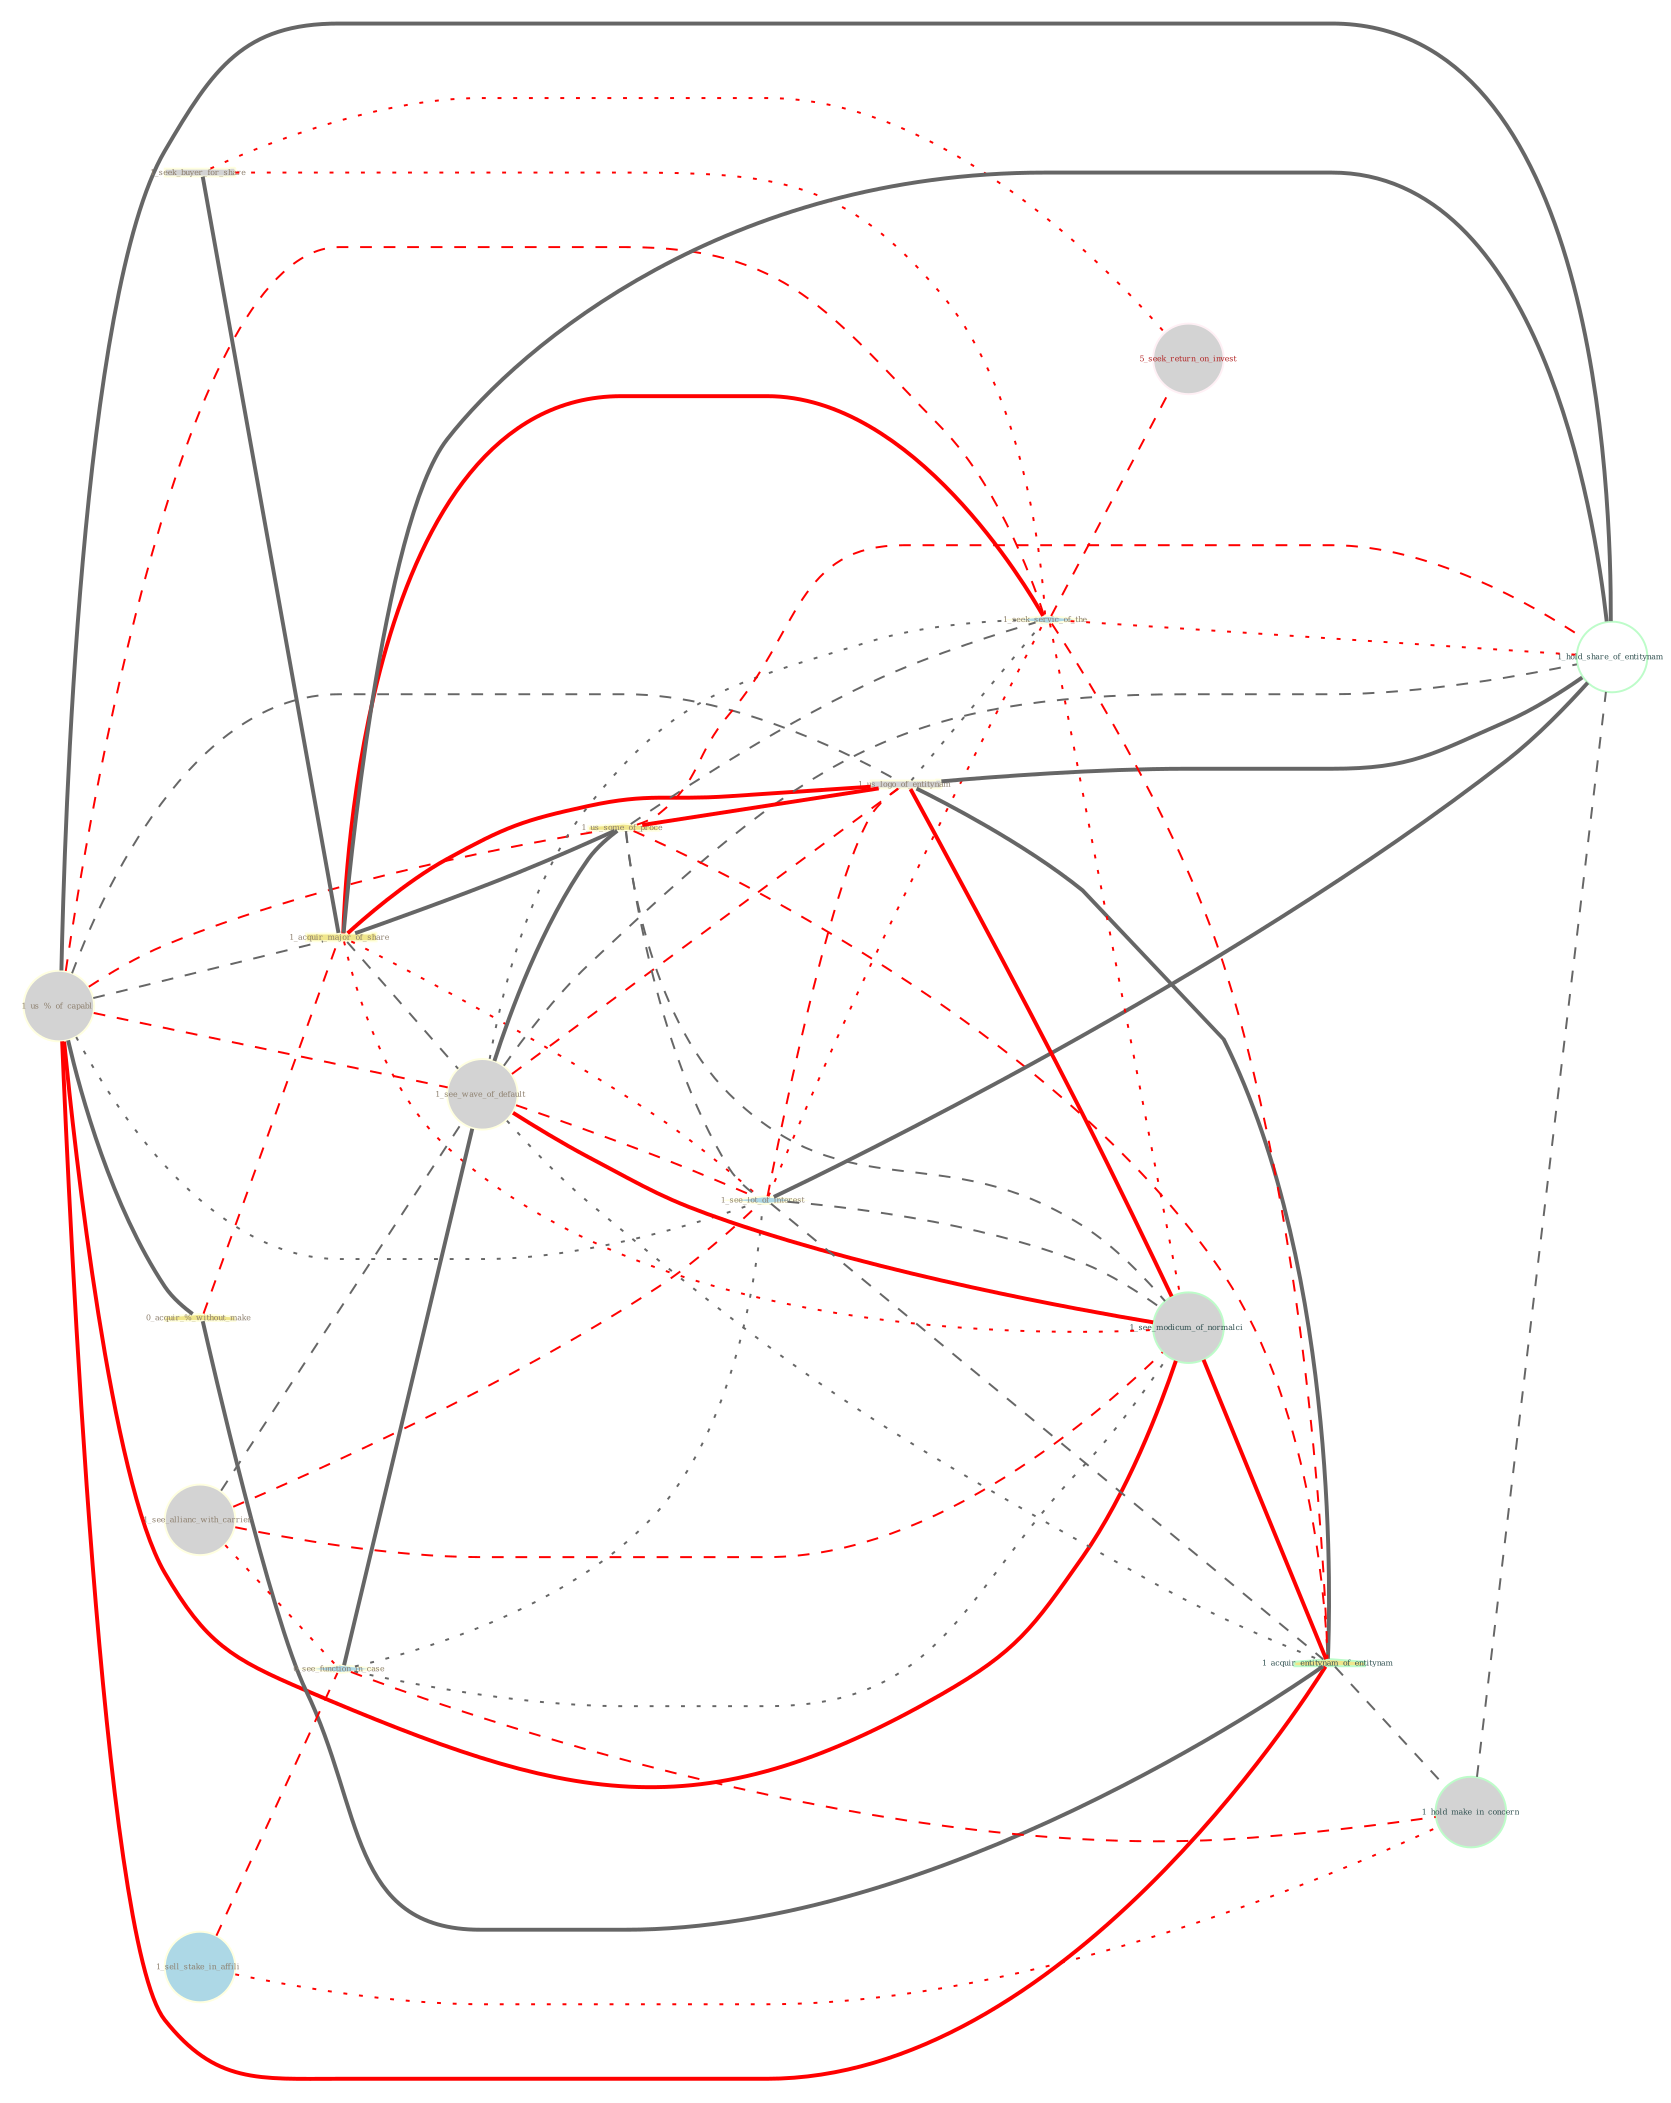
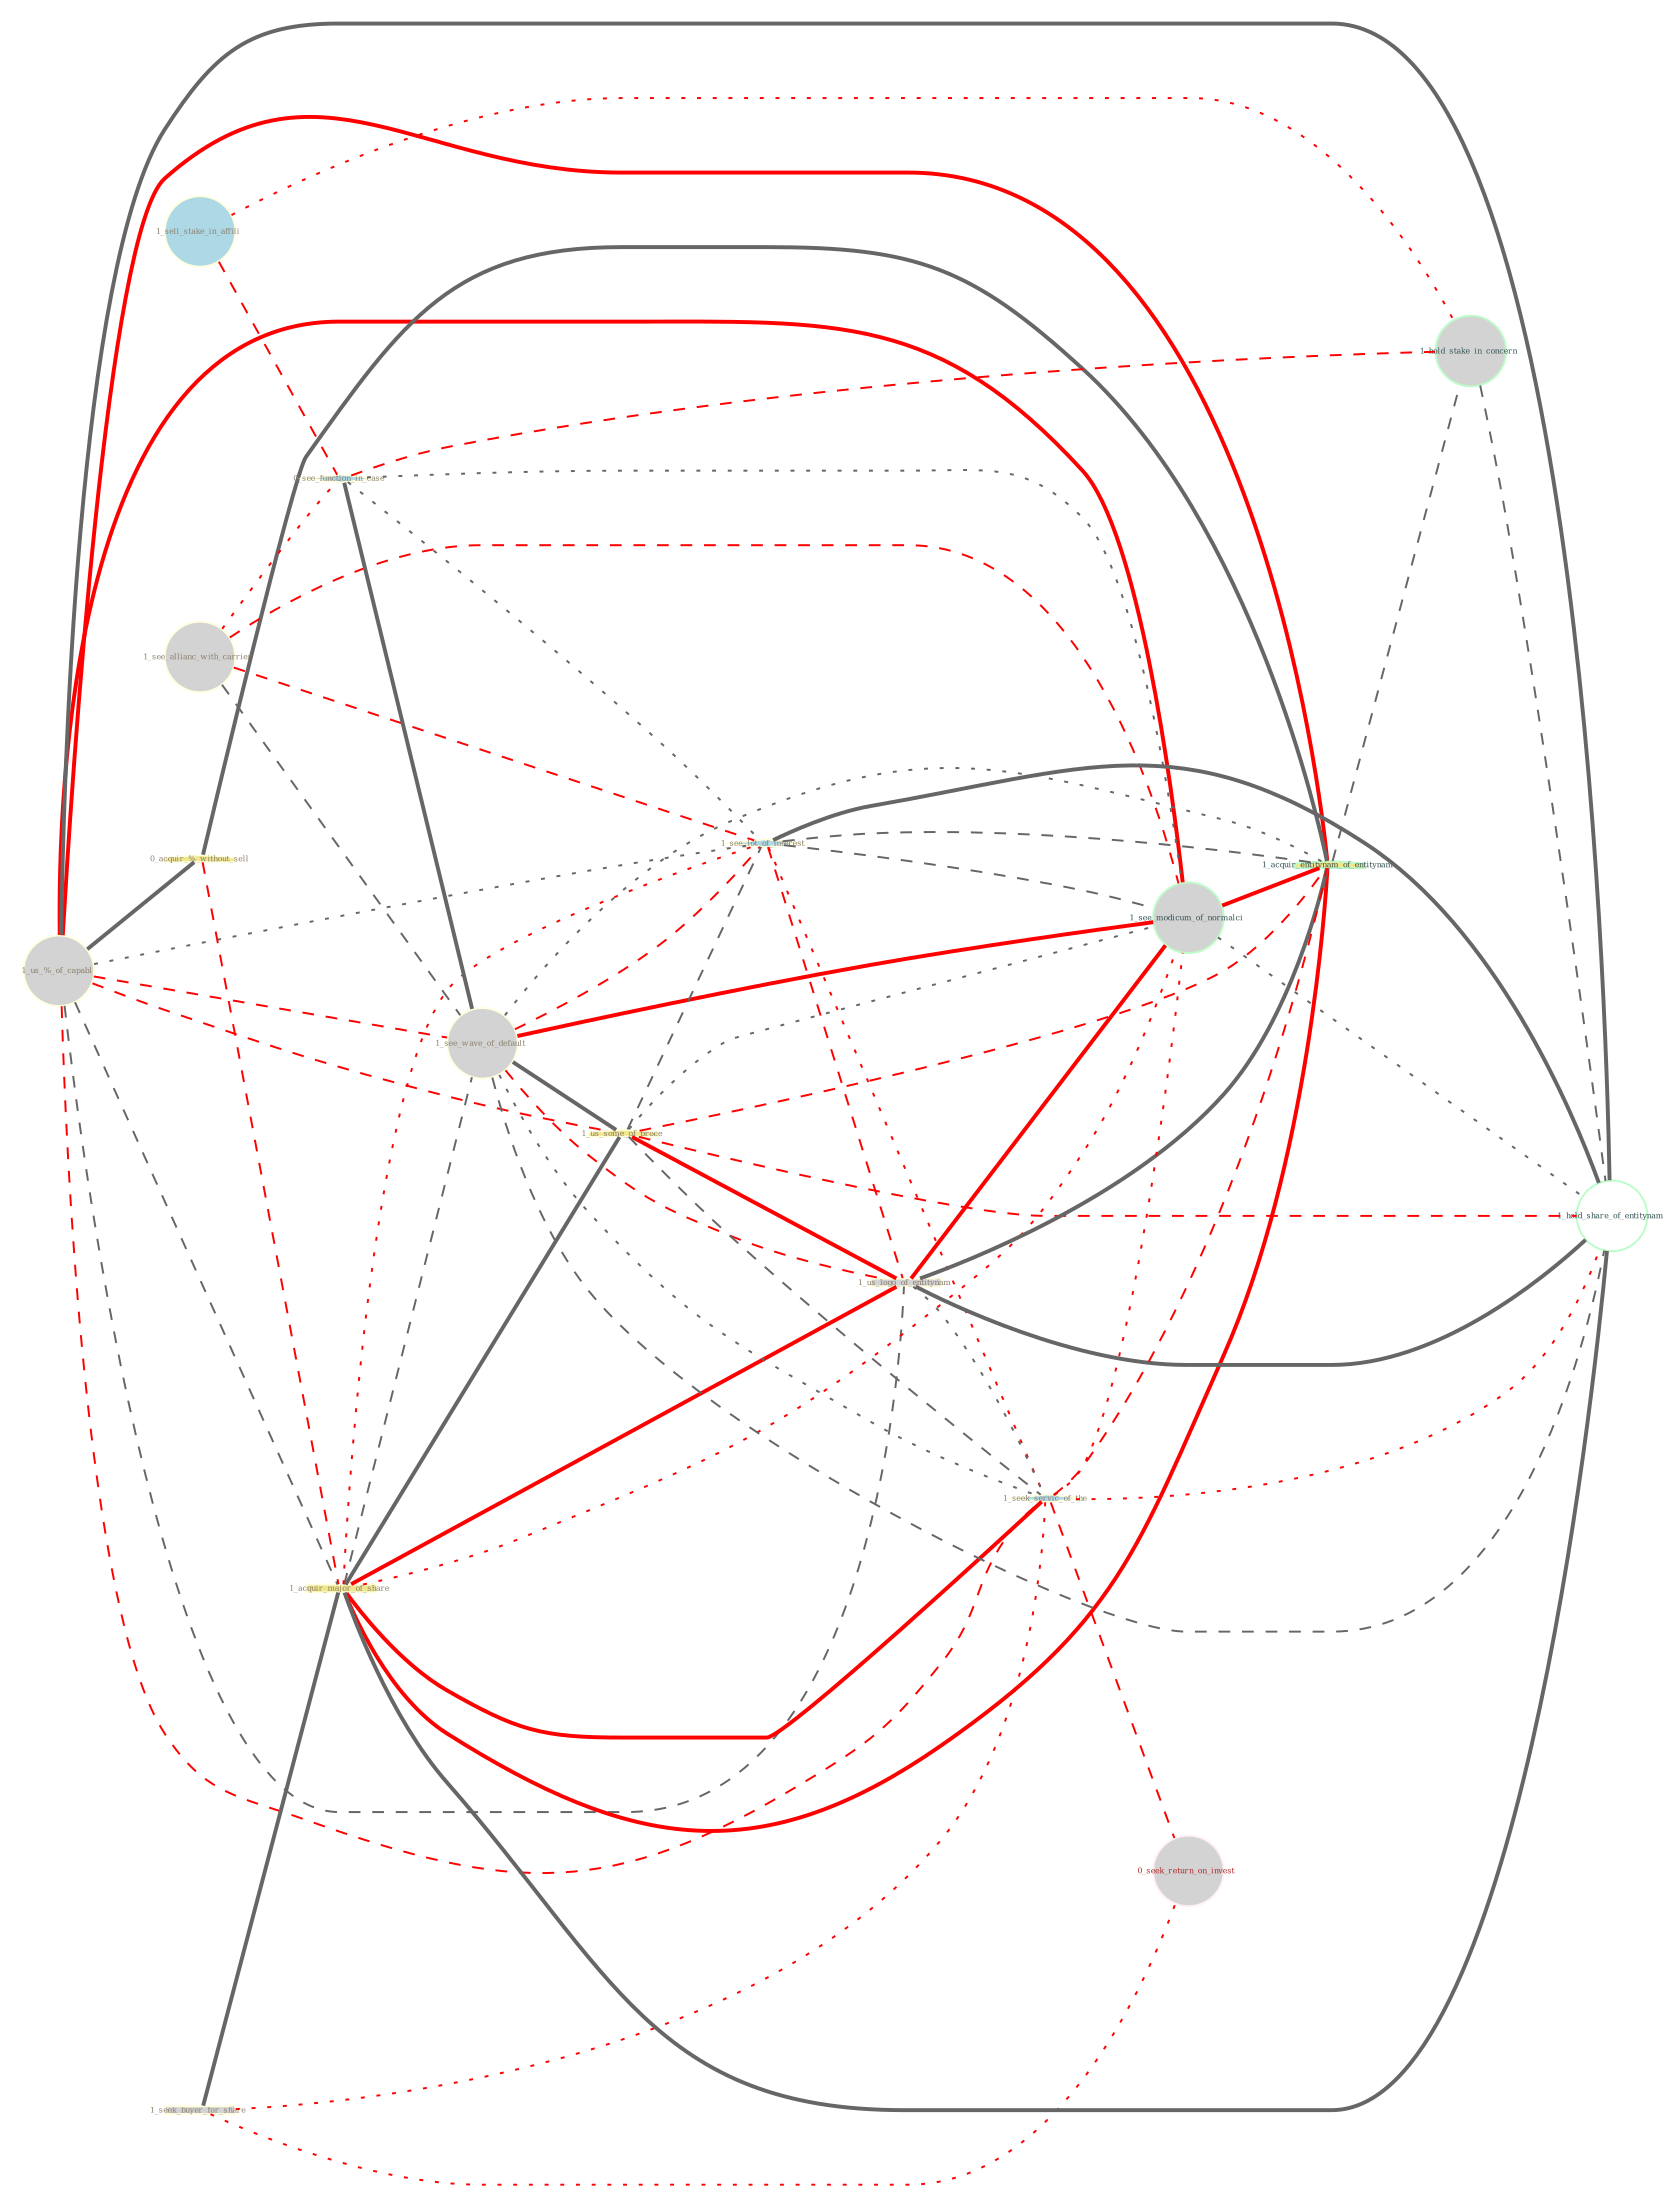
node "5_seek_return_on_invest": label "5_seek_return_on_invest" -> "0_seek_return_on_invest"
edge "1_see_modicum_of_normalci" -- "1_hold_share_of_entitynam": added
edge "1_us_some_of_proce" -- "1_see_modicum_of_normalci": style dashed -> dotted
node "0_acquir_%_without_make": label "0_acquir_%_without_make" -> "0_acquir_%_without_sell"
edge "1_acquir_entitynam_of_entitynam" -- "1_acquir_major_of_share": added
node "1_hold_make_in_concern": label "1_hold_make_in_concern" -> "1_hold_stake_in_concern"
